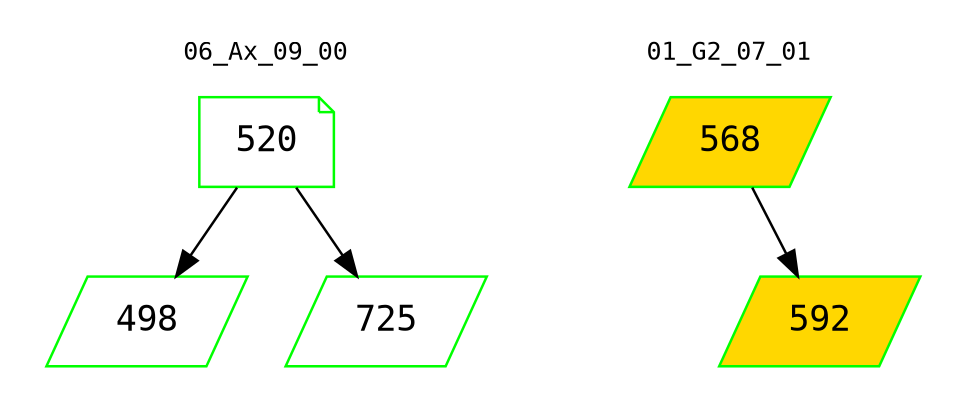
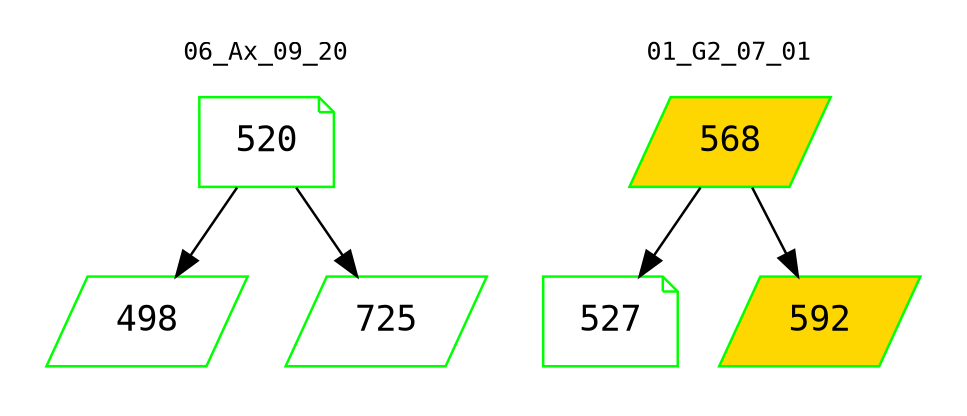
cluster "06_Ax_09_00": label "06_Ax_09_00" -> "06_Ax_09_20"
node "527": added
